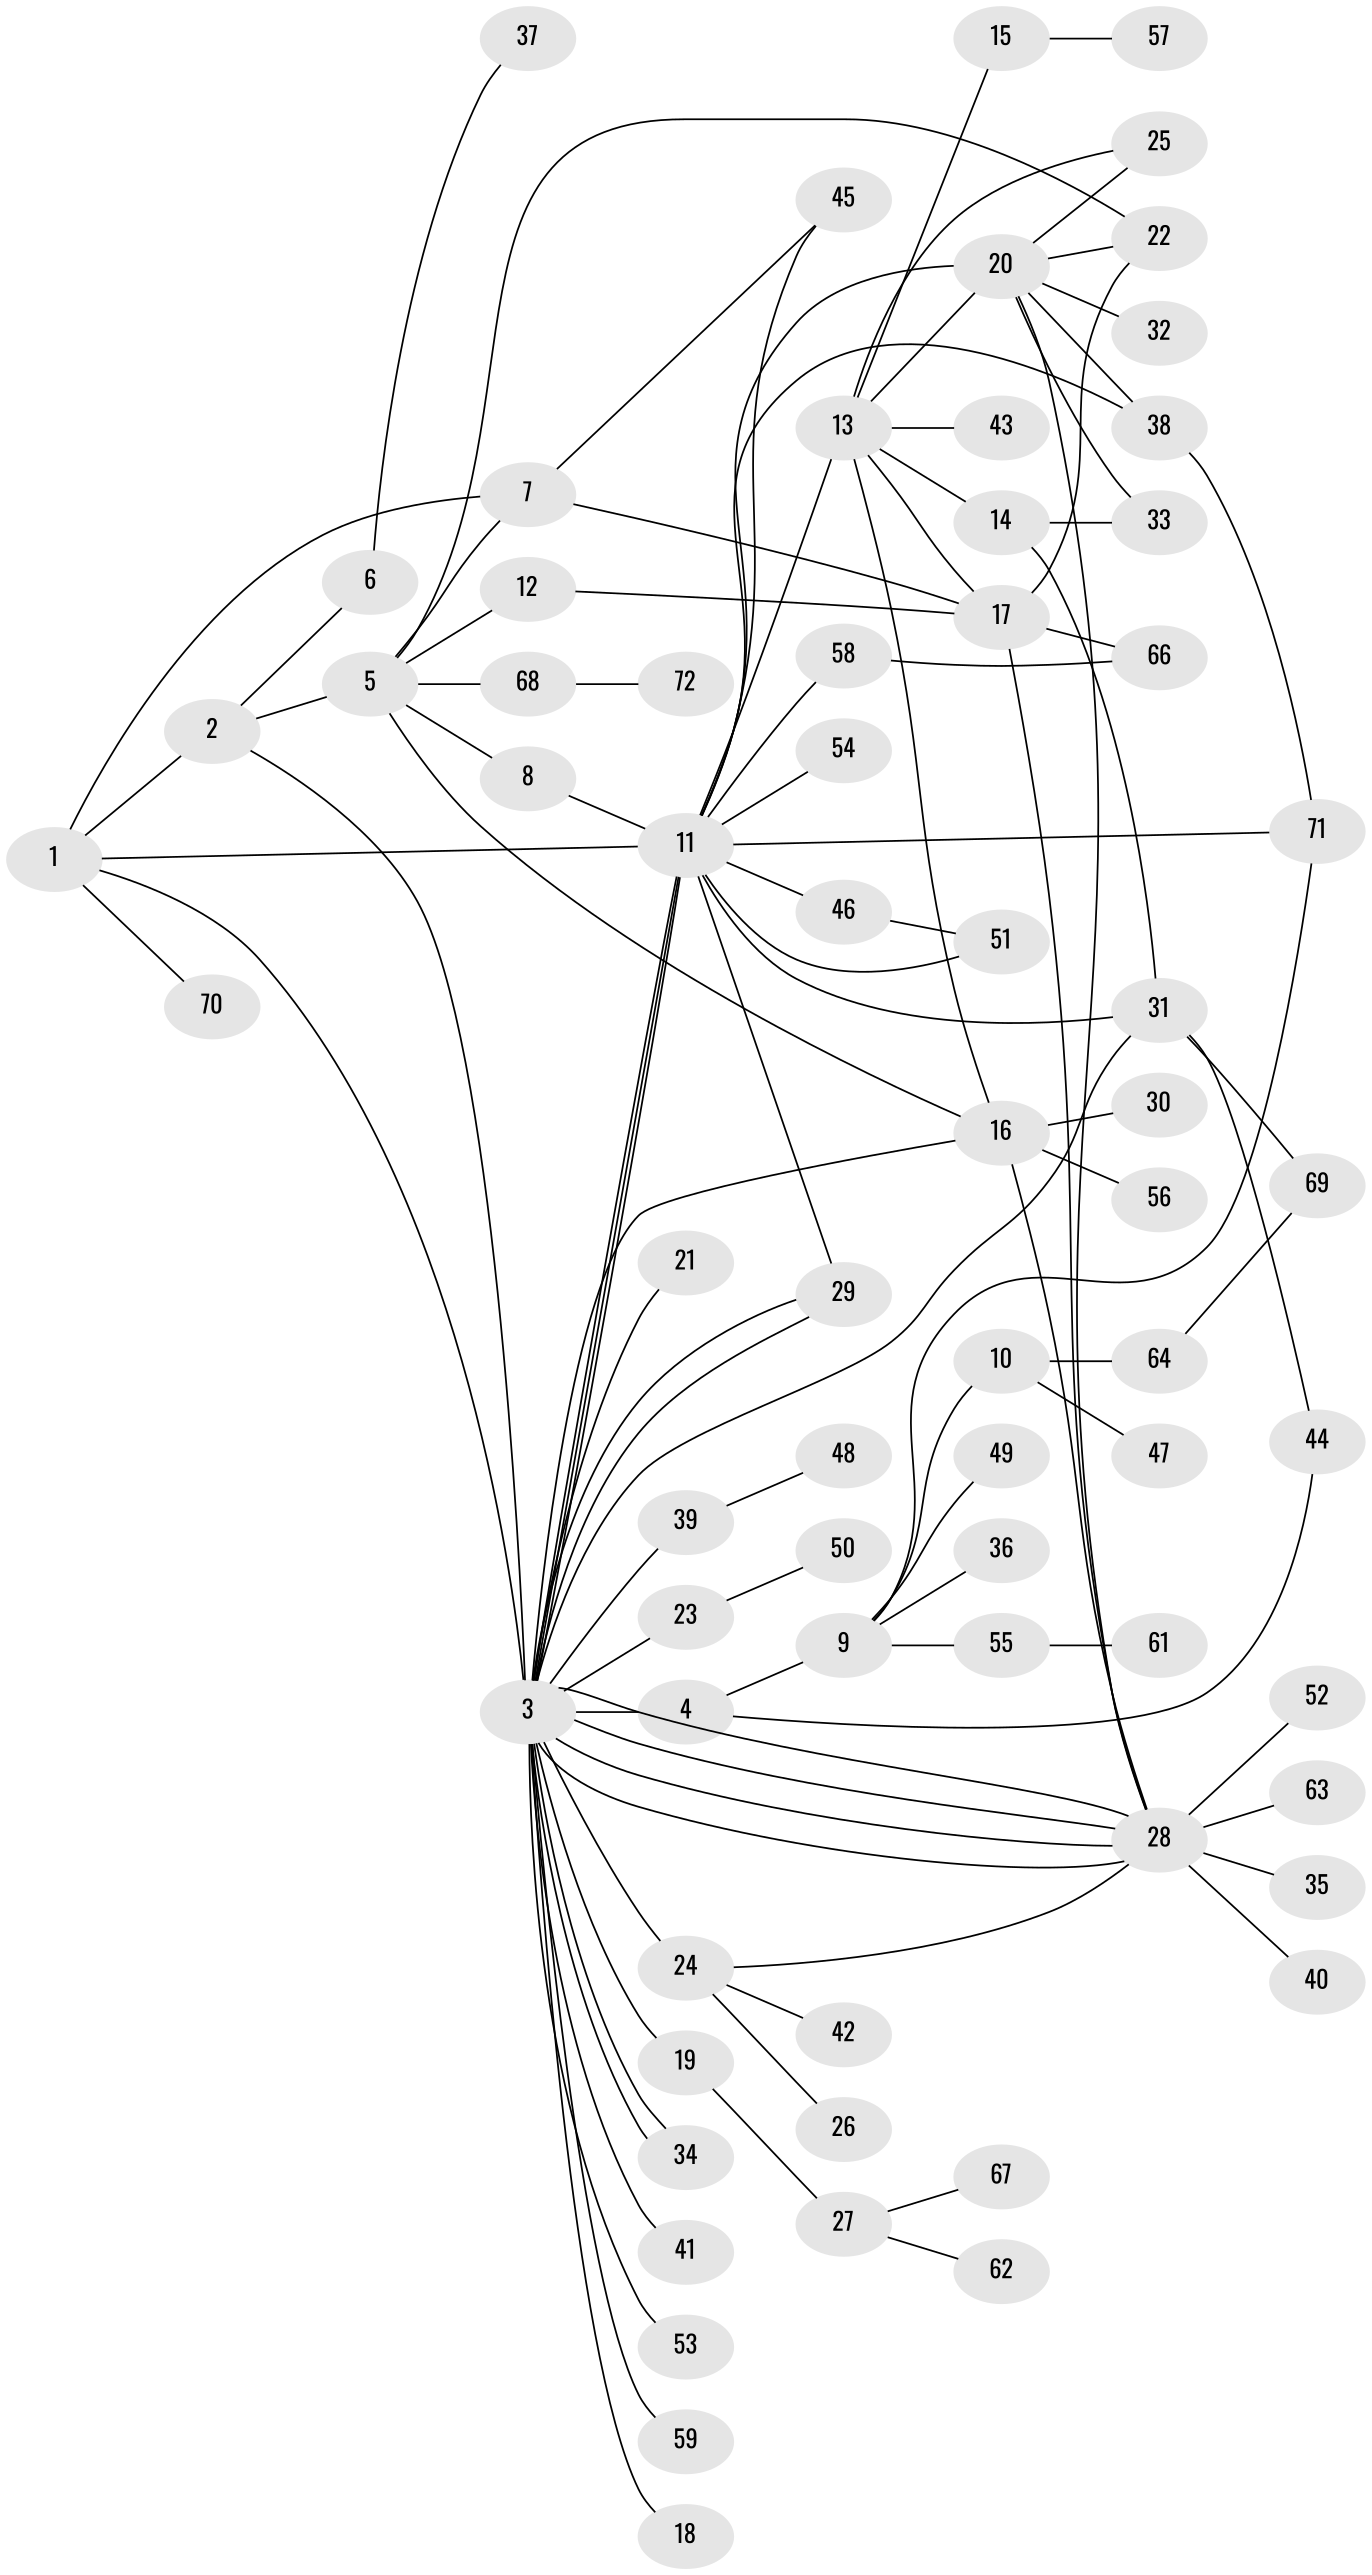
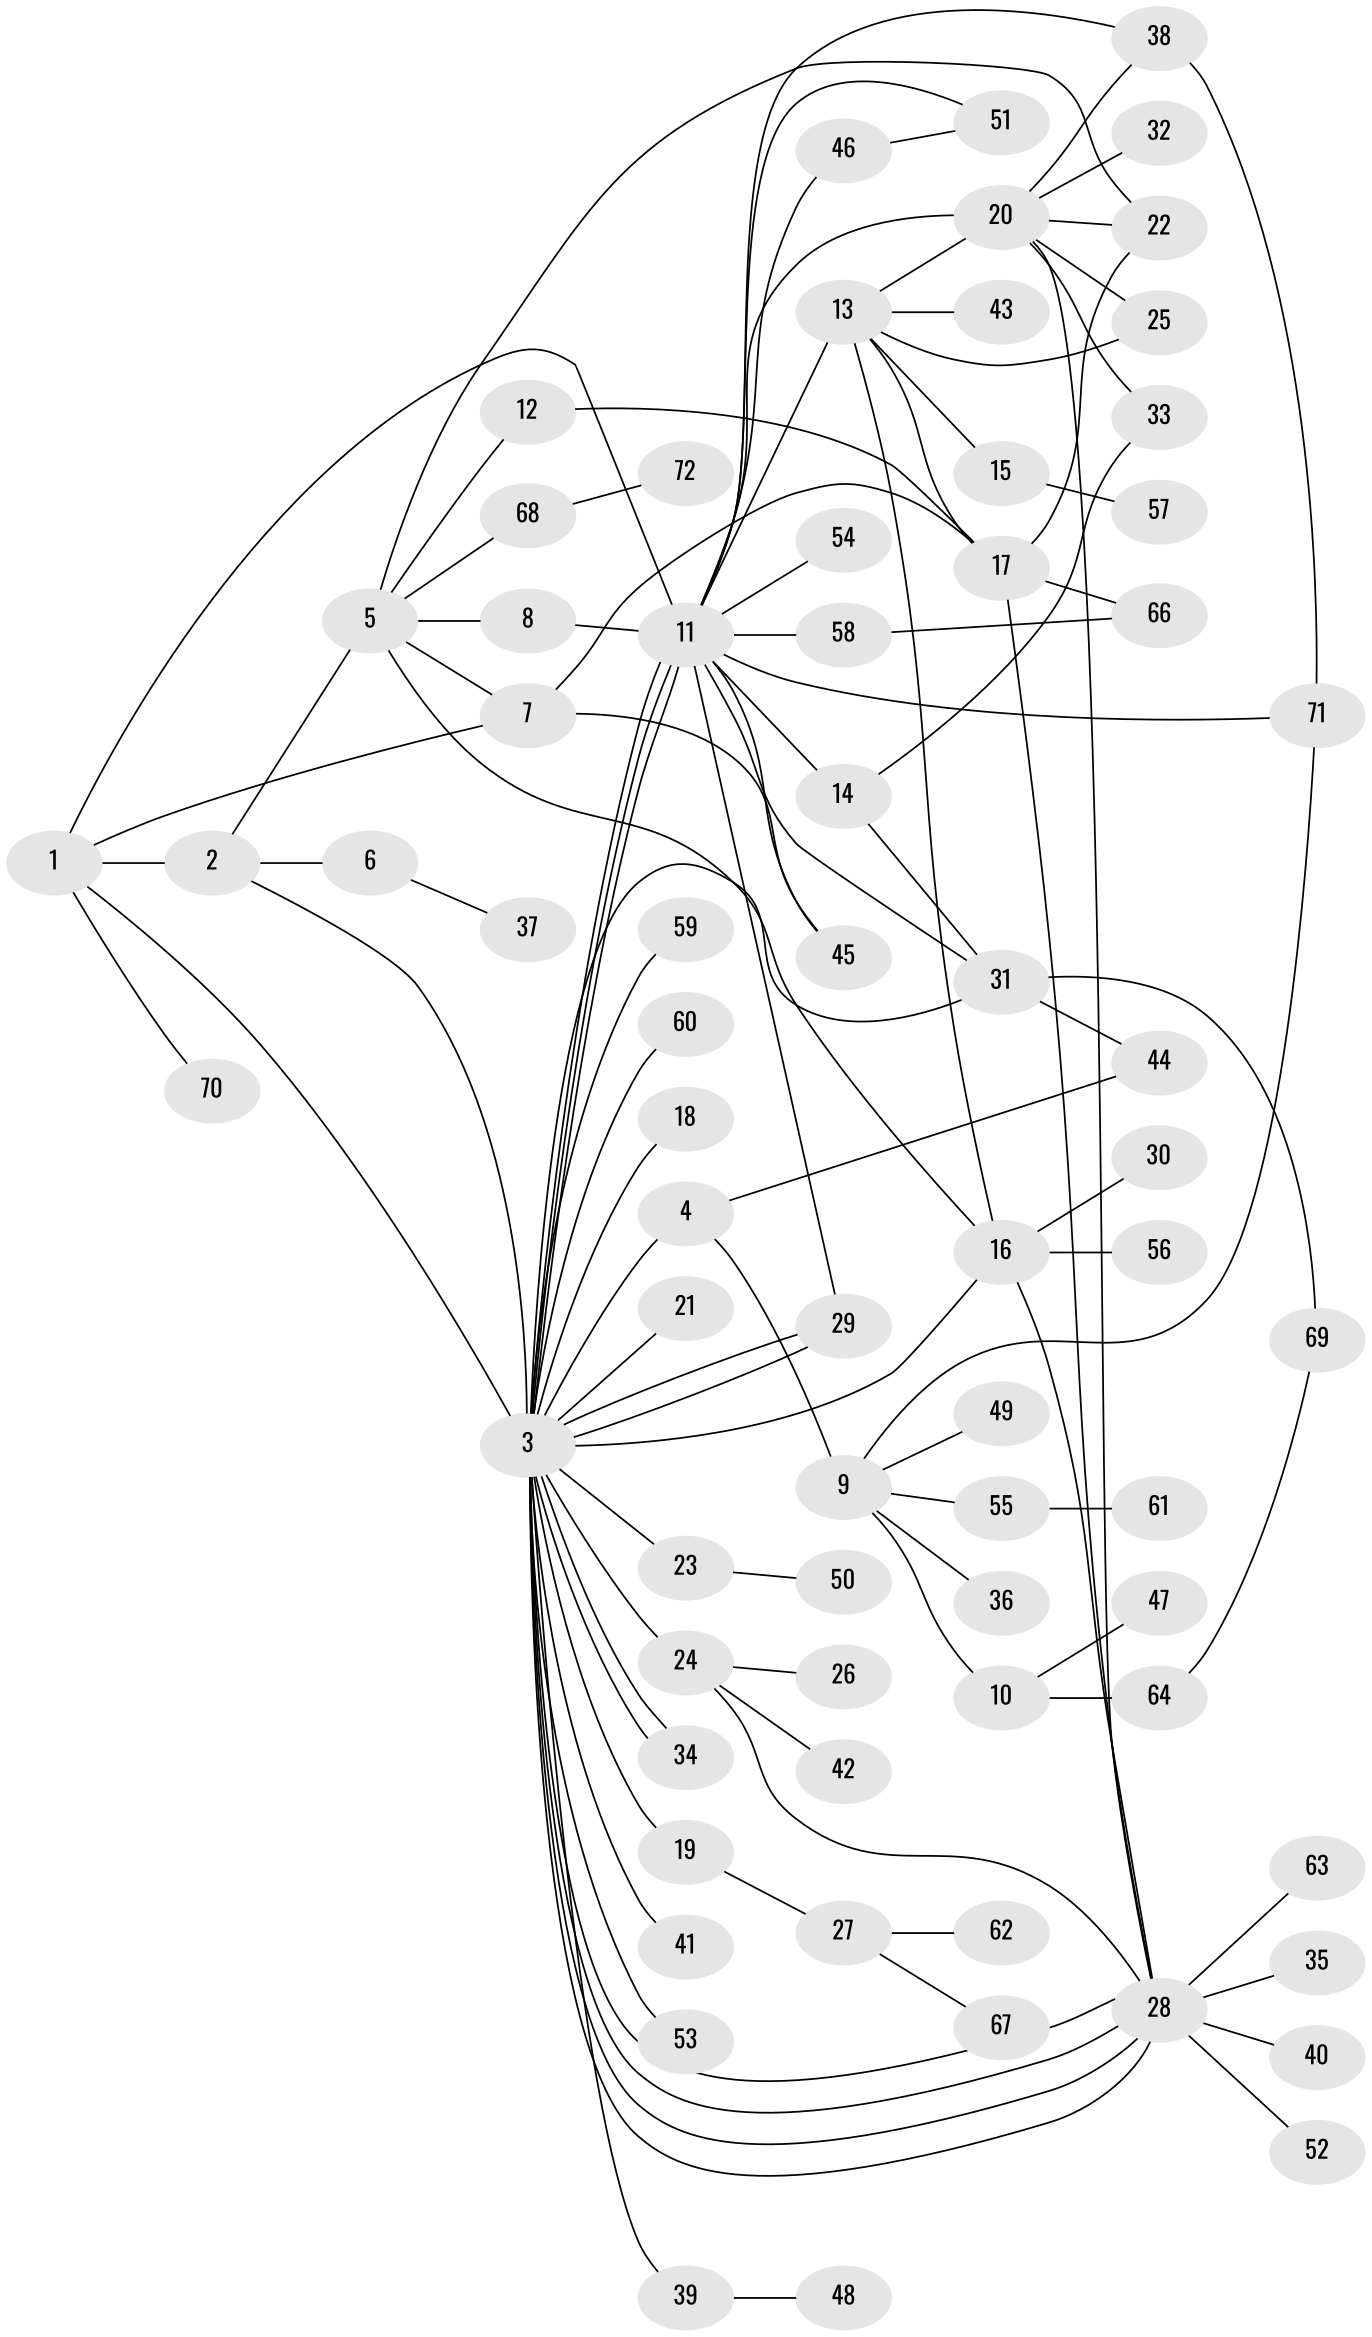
edge "13" -- "14": now "11" -- "14"
node "60": added
